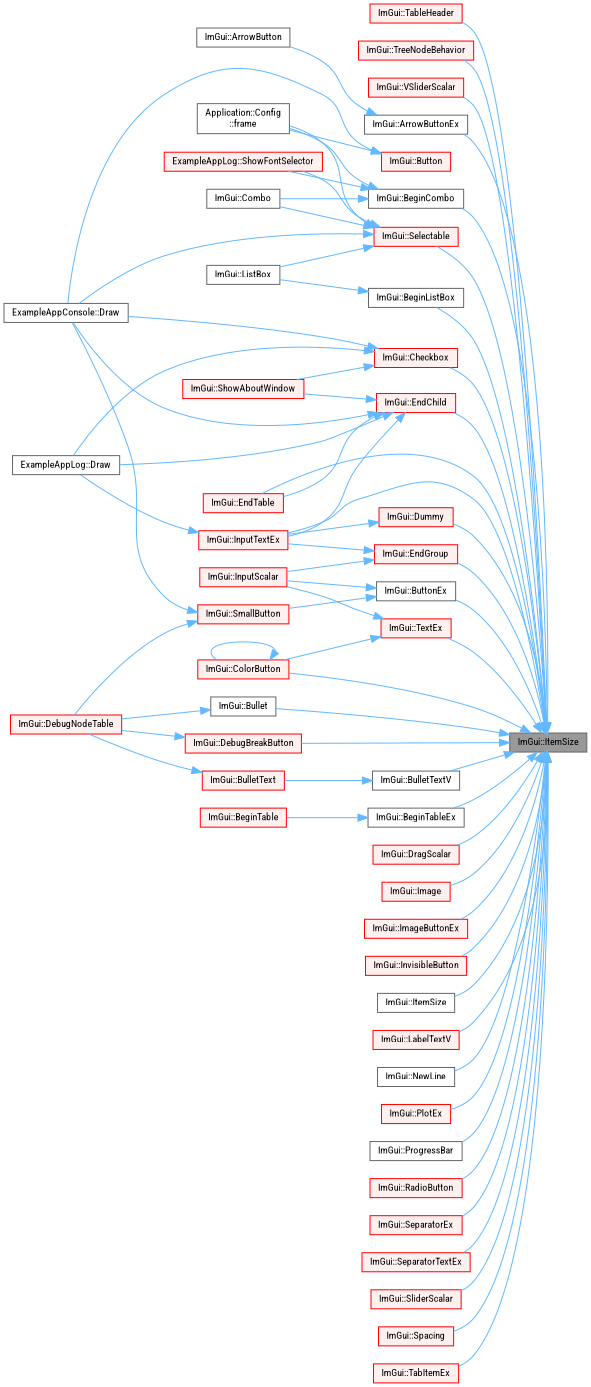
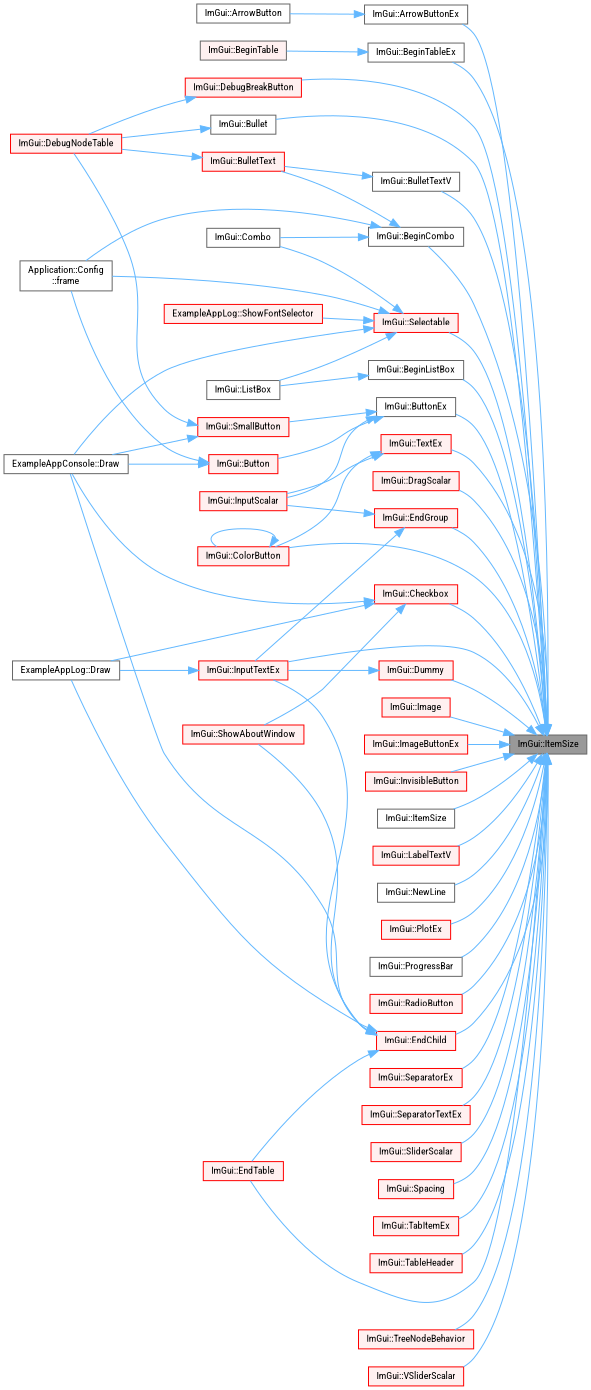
edge "ExampleAppLog::ShowFontSelector" -> "ImGui::BeginCombo": now "ImGui::BulletText" -> "ImGui::BeginCombo"
edge "ImGui::Button" -> "ImGui::ButtonEx": added
node "ImGui::BeginTable": color red -> grey40
